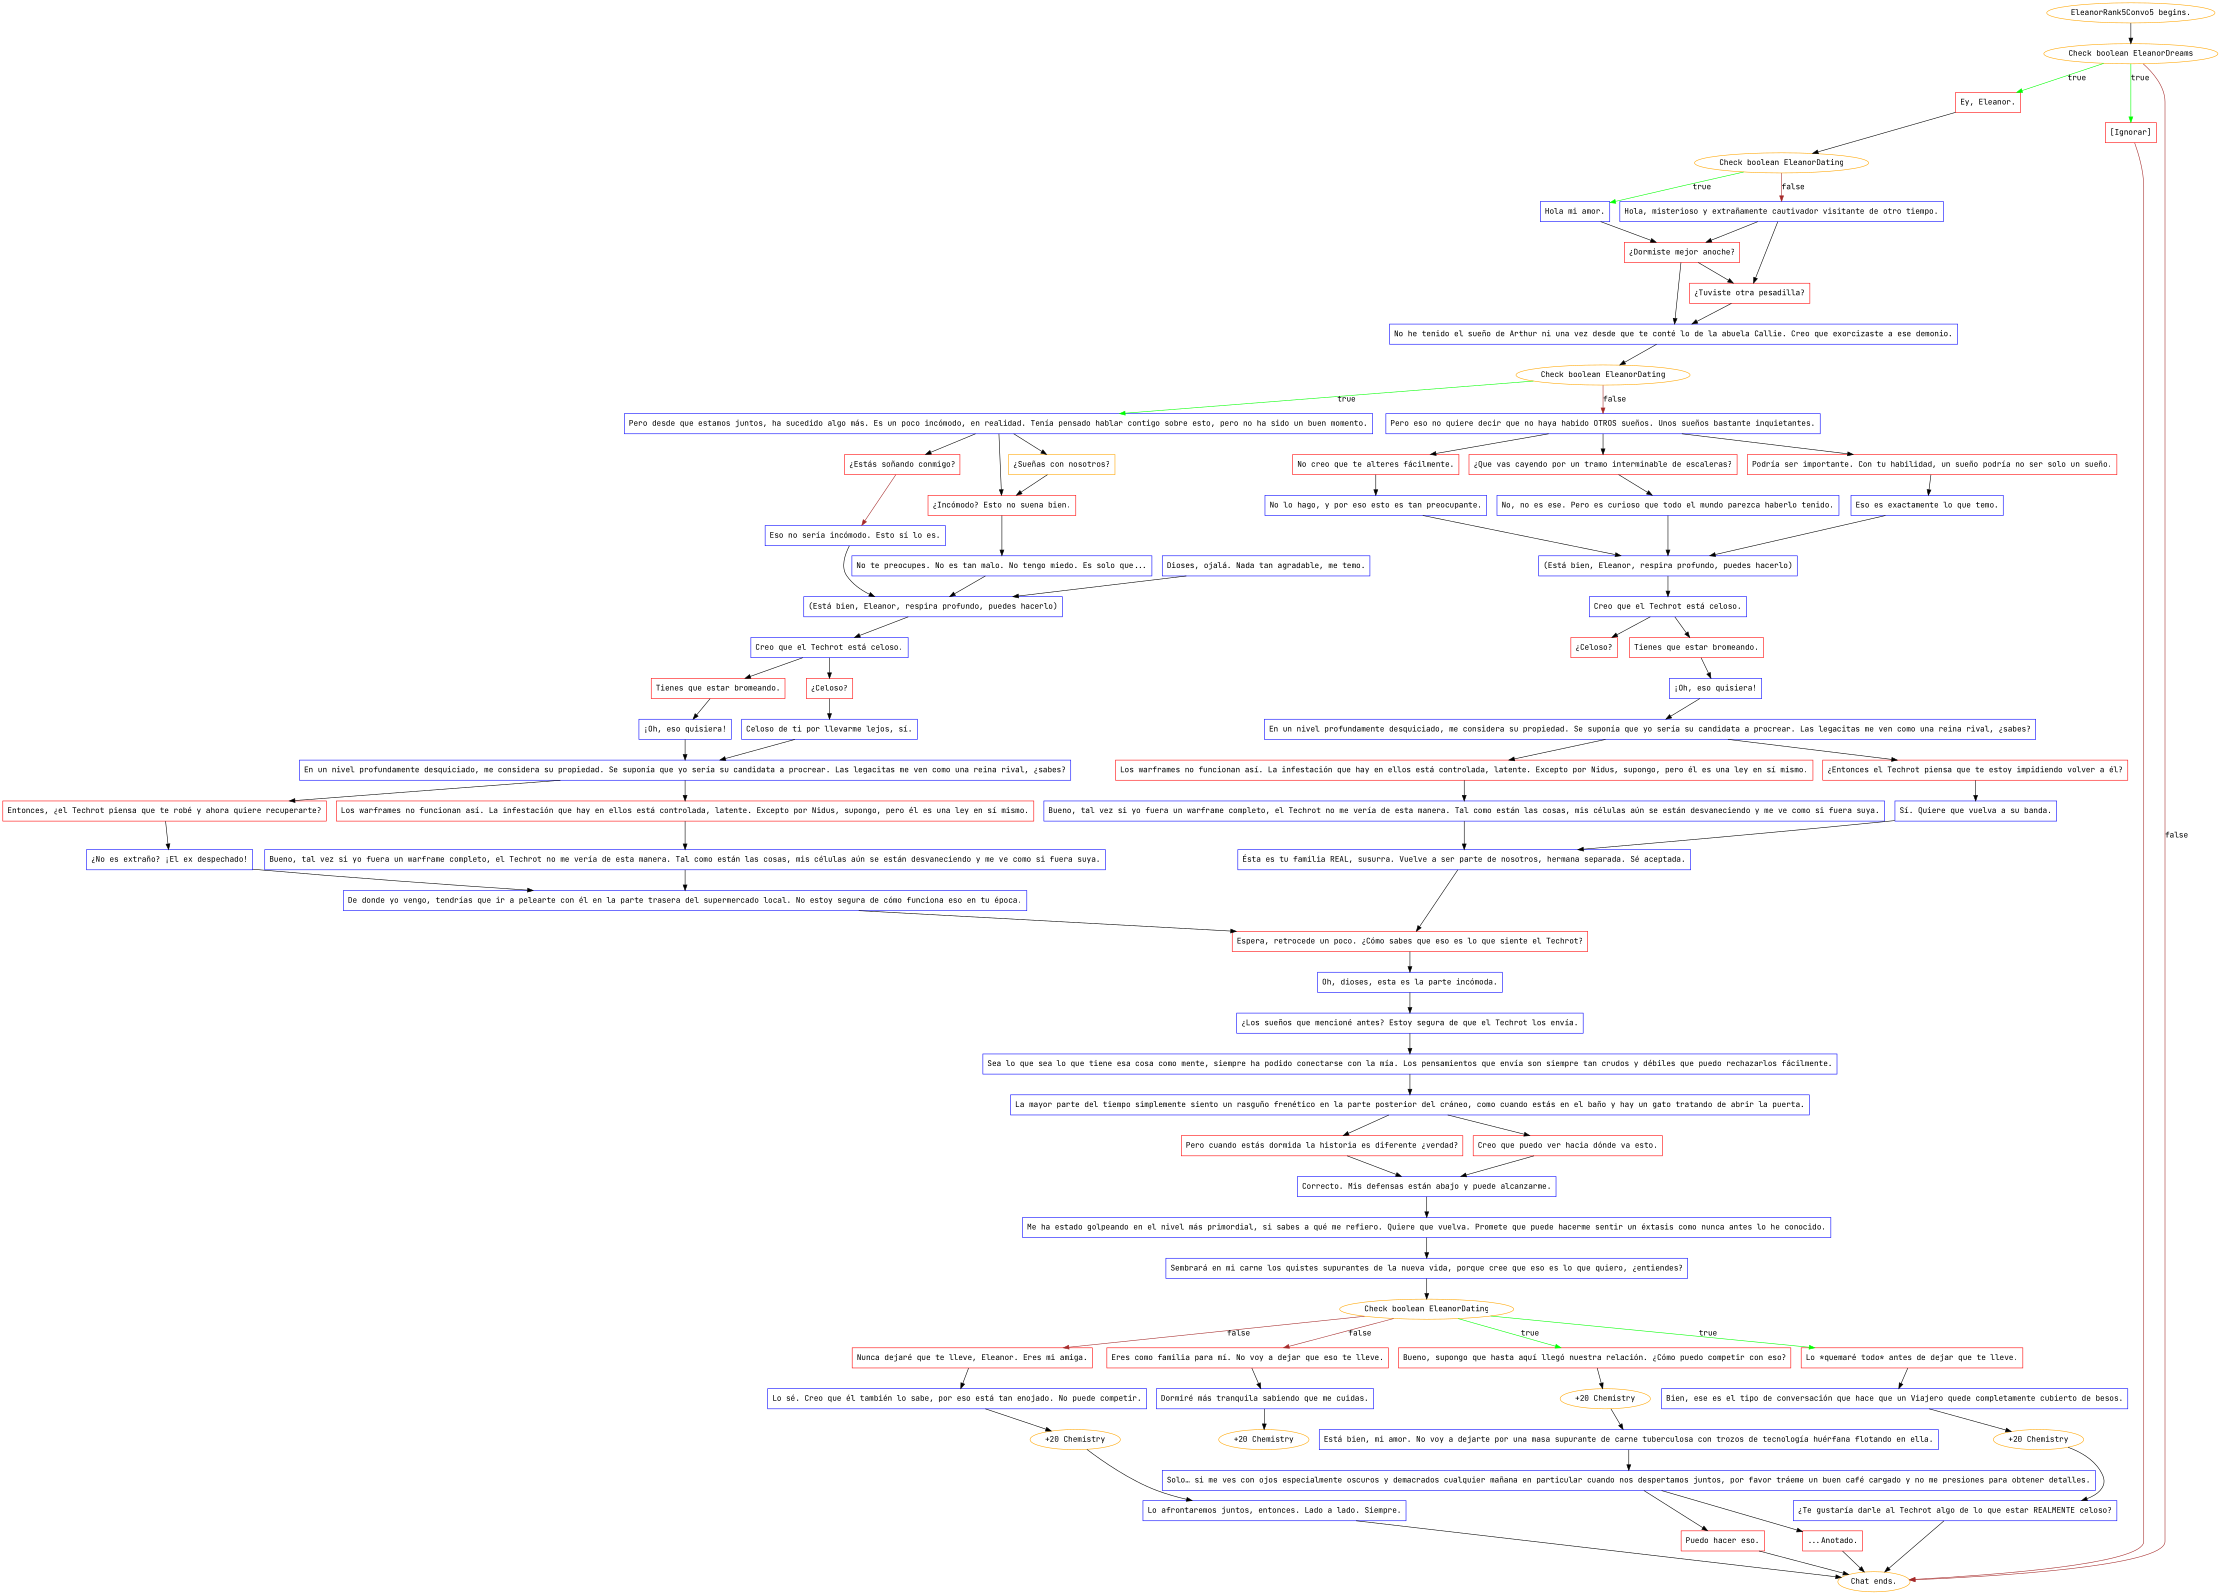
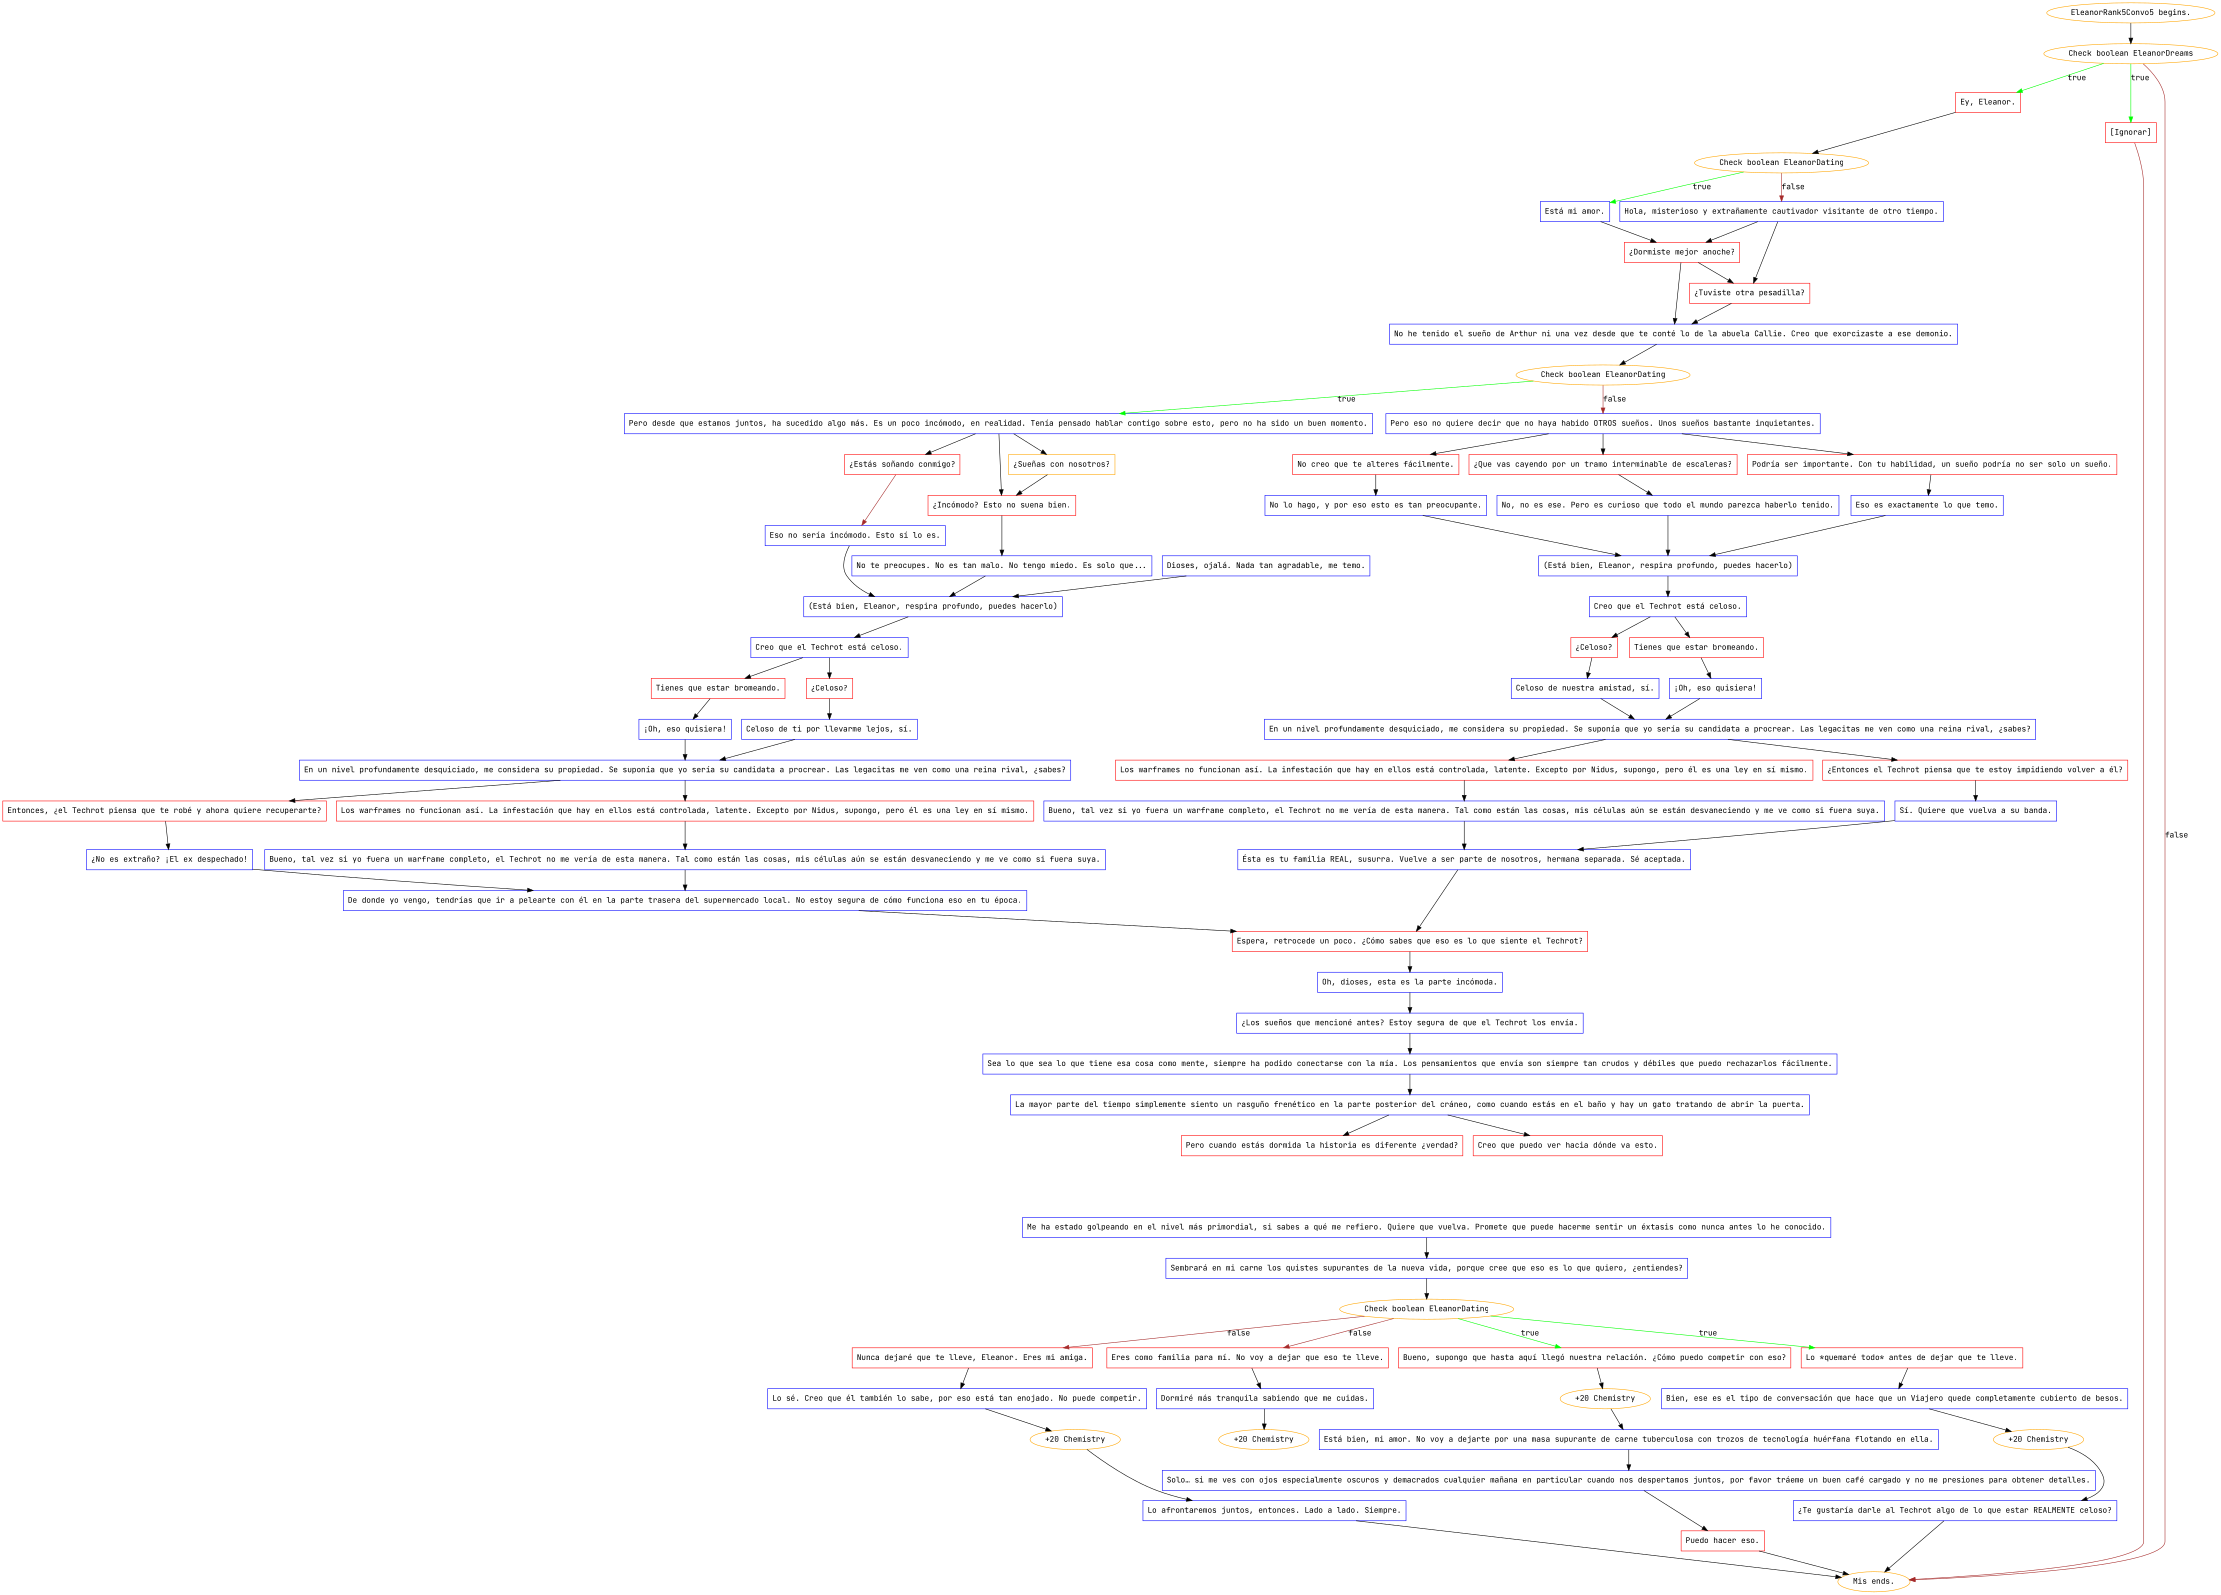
node "Hola mi amor.": label "Hola mi amor." -> "Está mi amor."
node "Celoso de nuestra amistad, sí.": added
node "Correcto. Mis defensas están abajo y puede alcanzarme.": removed
node "...Anotado.": removed
node "Chat ends.": label "Chat ends." -> "Mis ends."
